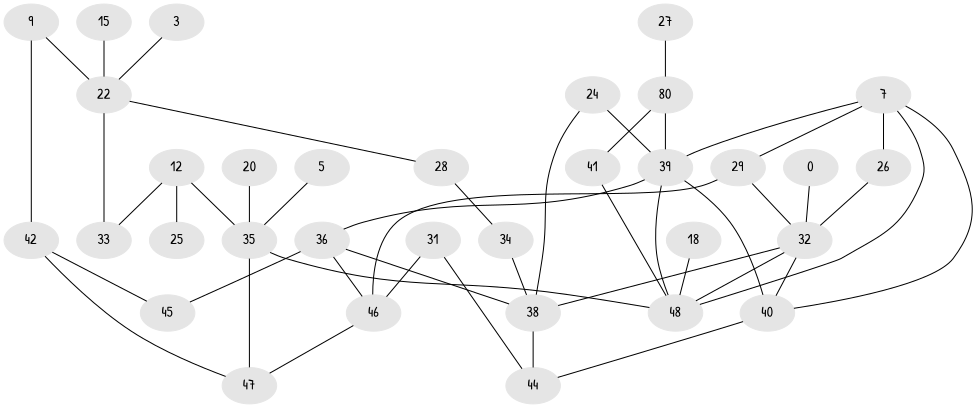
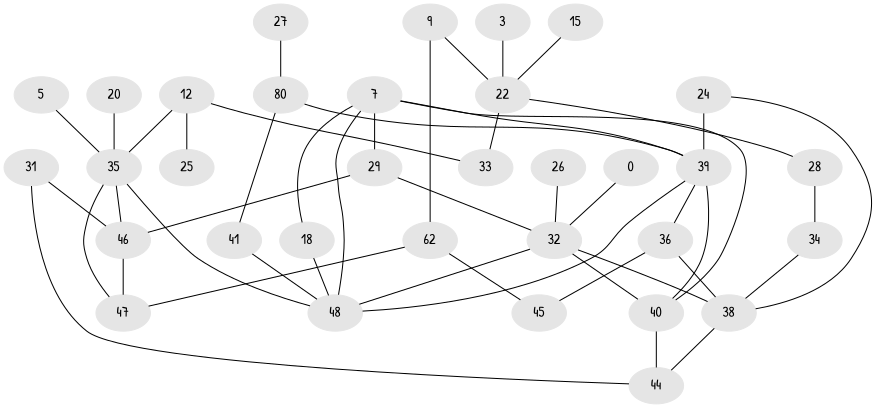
edge "7" -- "26": now "7" -- "18"
node "42": label "42" -> "62"
edge "36" -- "46": now "35" -- "46"
